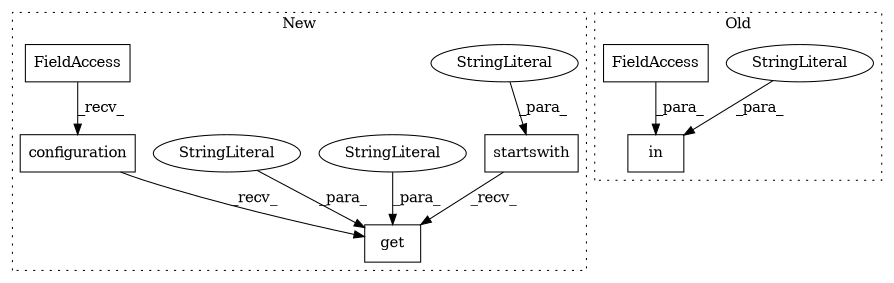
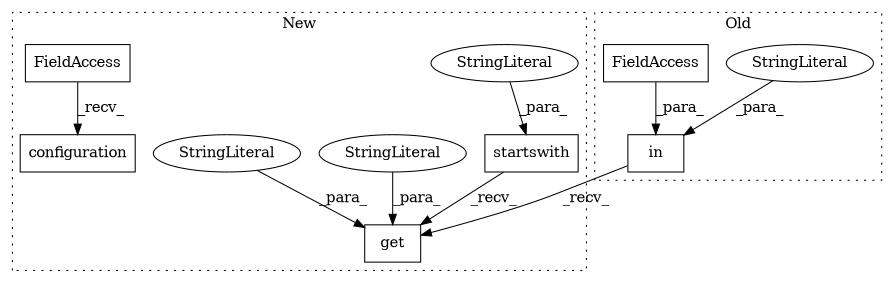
edge "configuration" -> "get": now "in" -> "get"
